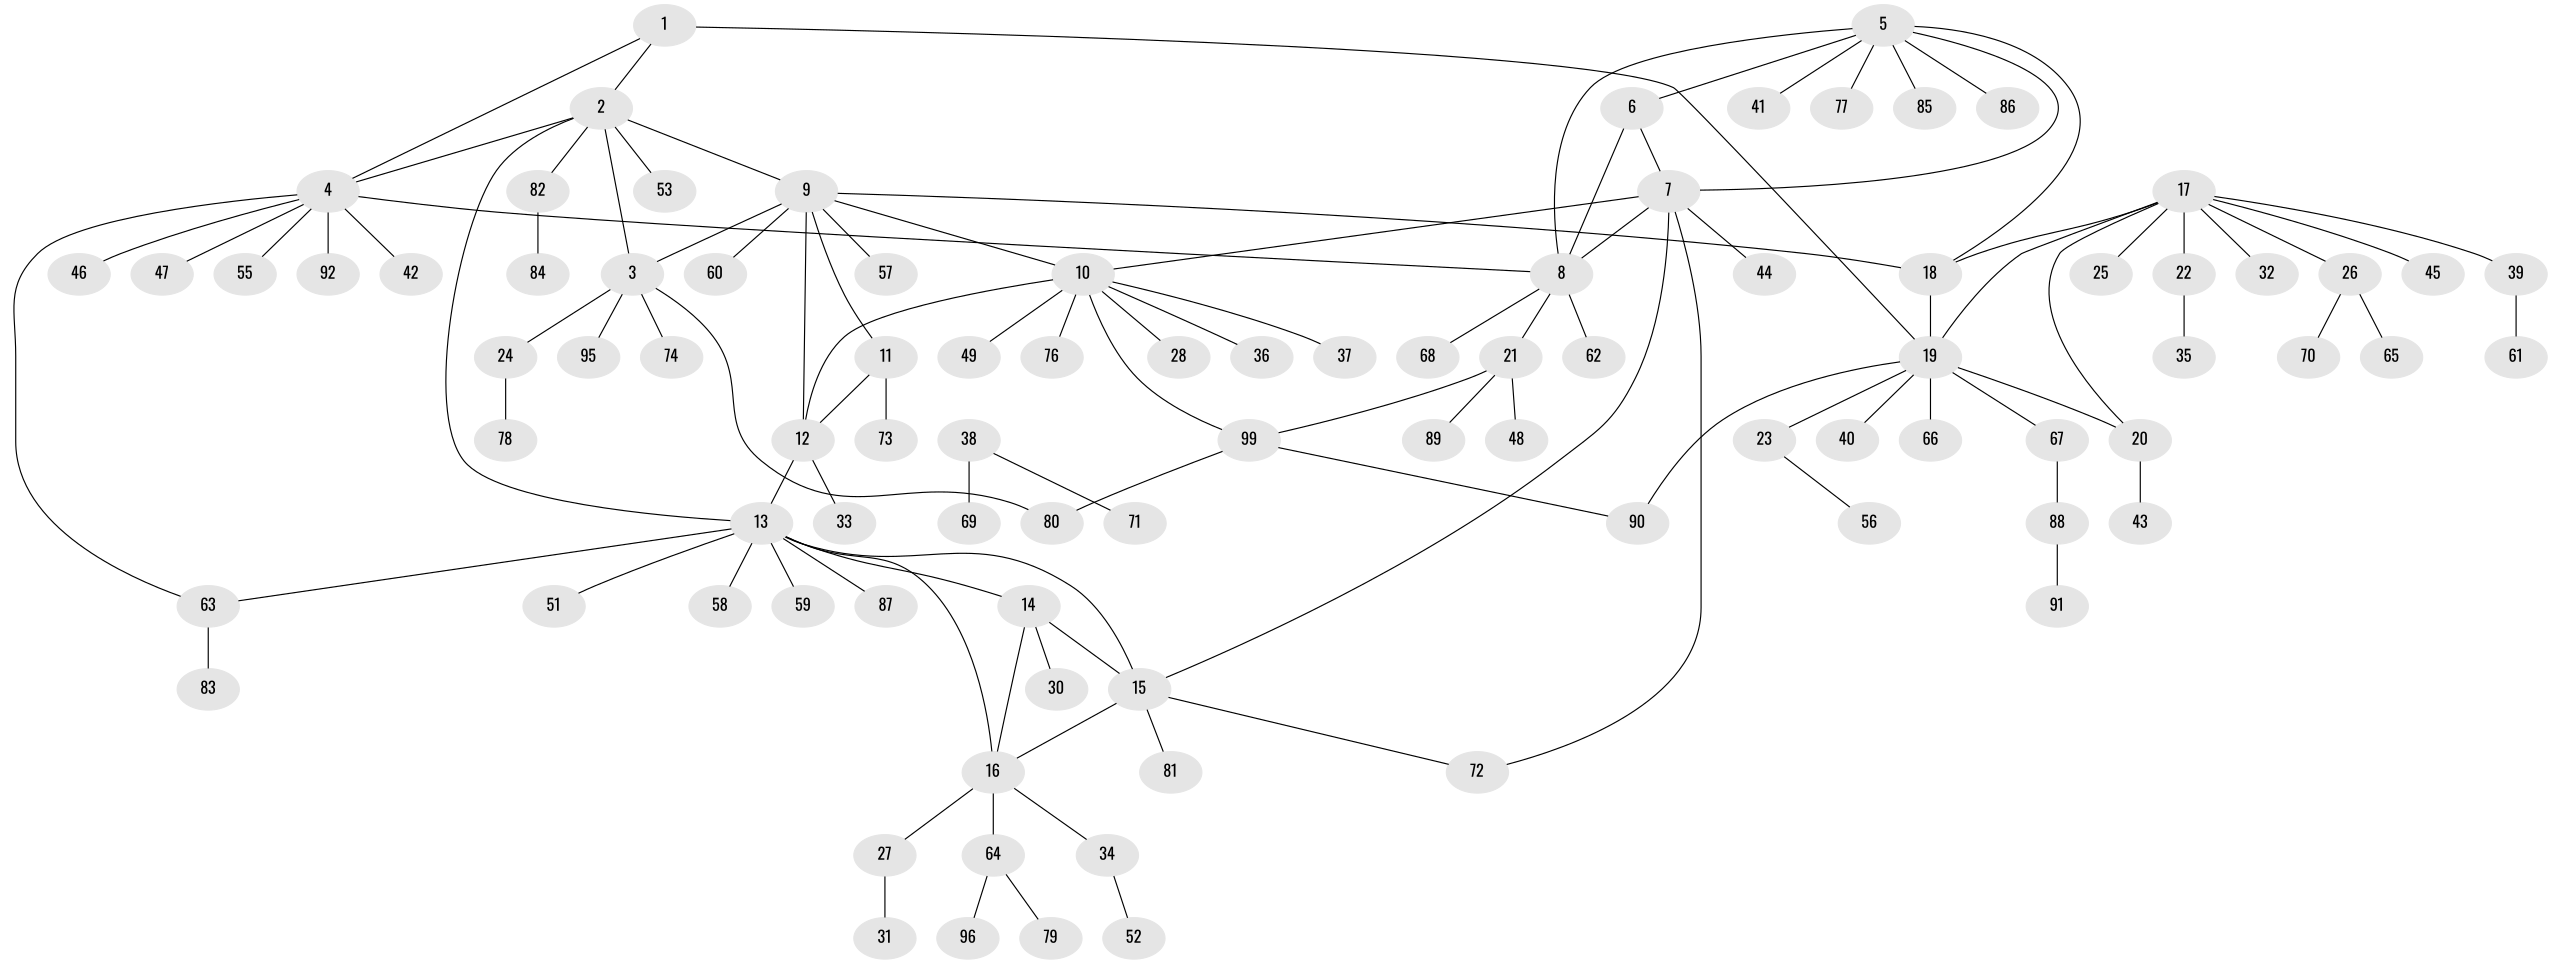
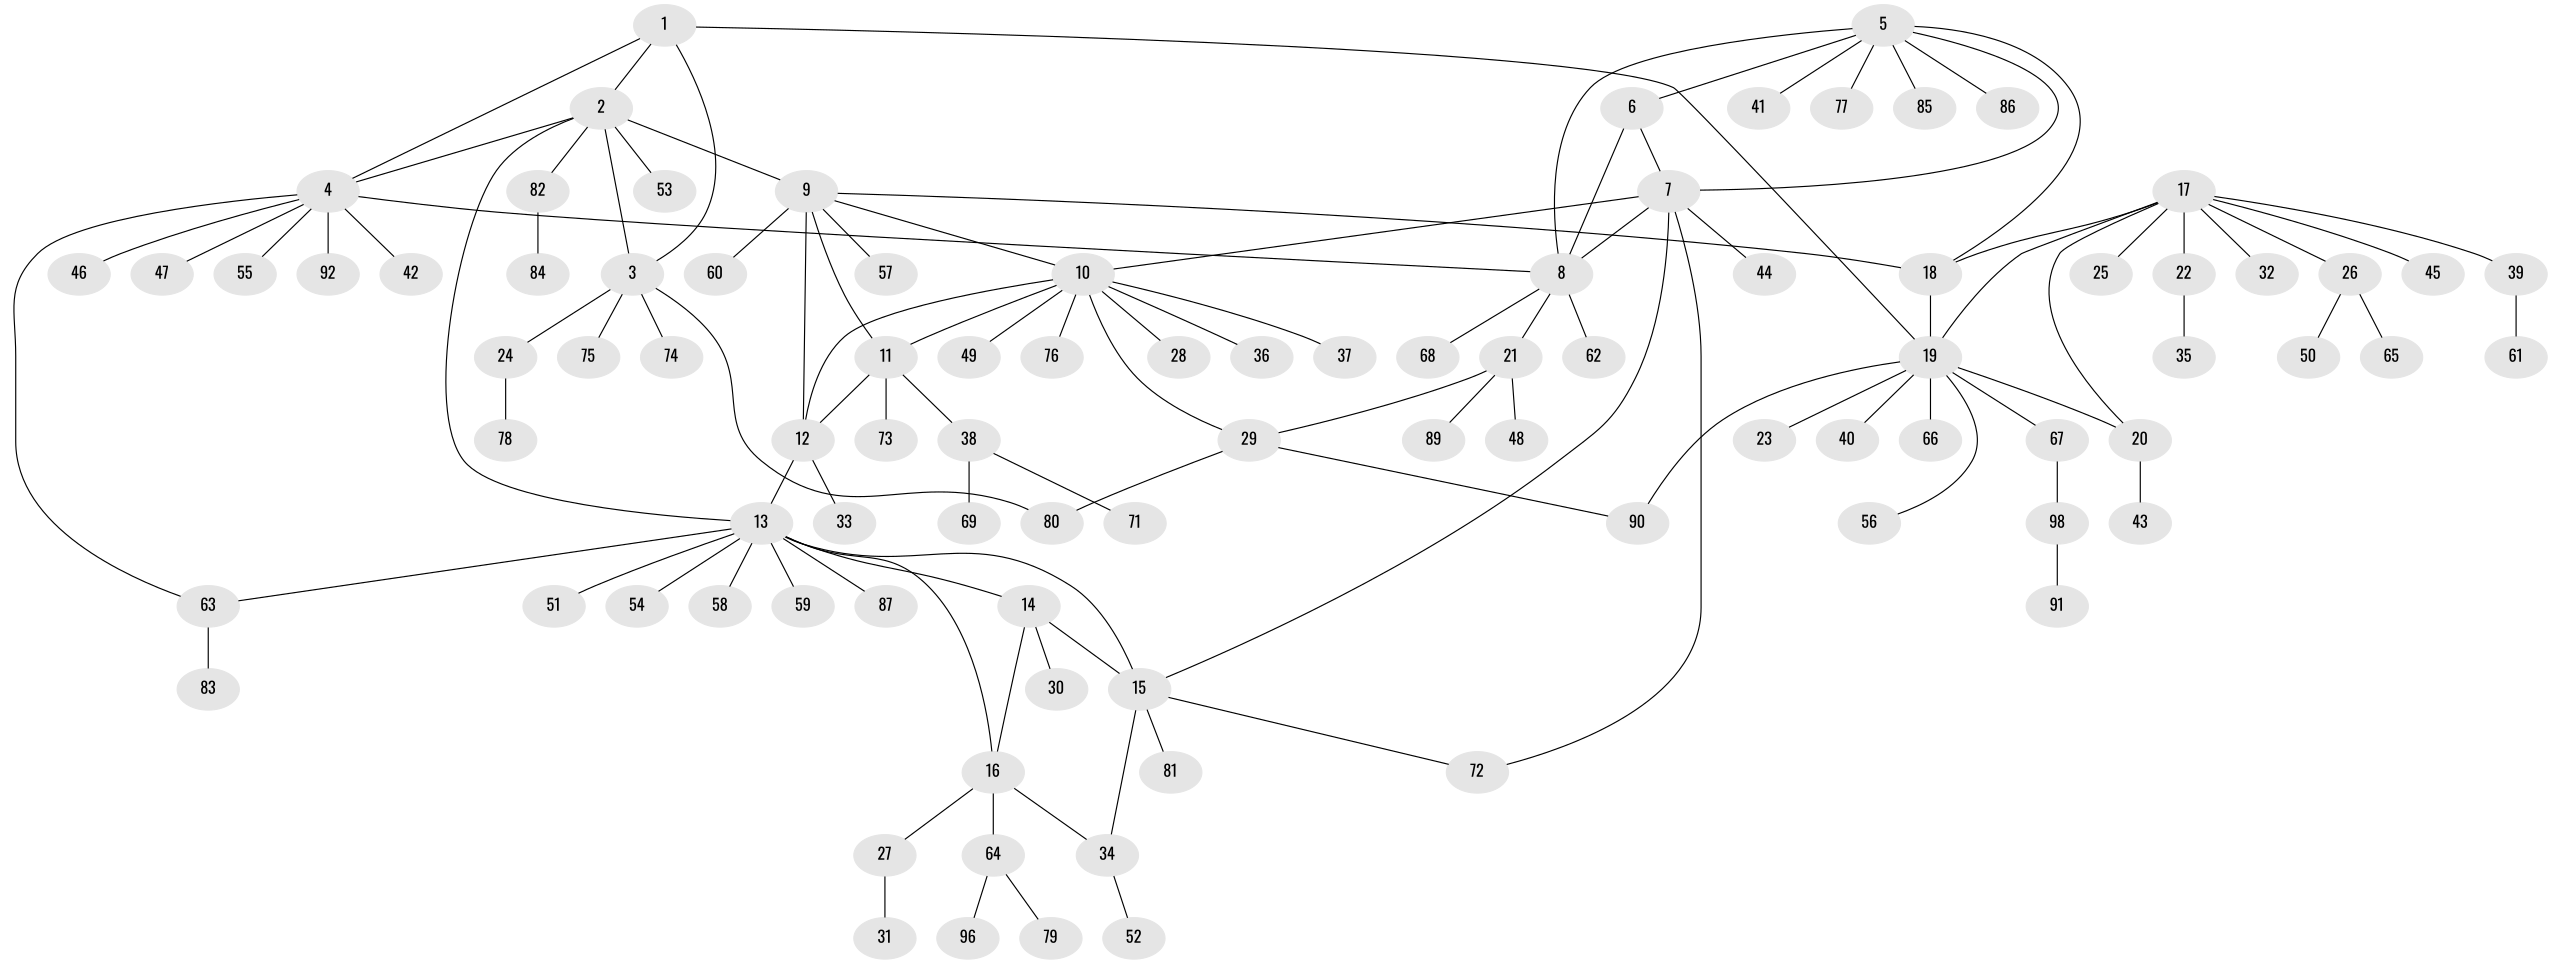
edge "9" -- "3": now "1" -- "3"
edge "10" -- "11": added
node "95": label "95" -> "75"
node "70": label "70" -> "50"
edge "11" -- "38": added
node "99": label "99" -> "29"
edge "23" -- "56": now "19" -- "56"
node "88": label "88" -> "98"
node "54": added
edge "15" -- "16": now "15" -- "34"
